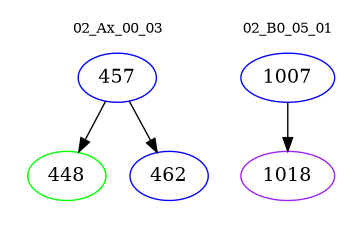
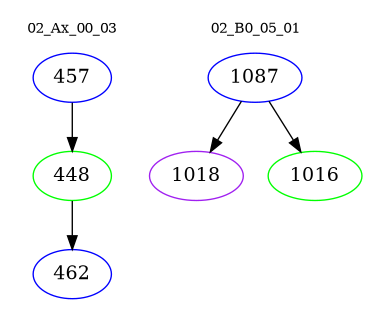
node "1007": label "1007" -> "1087"
edge "457" -> "462": now "448" -> "462"
node "1016": added
